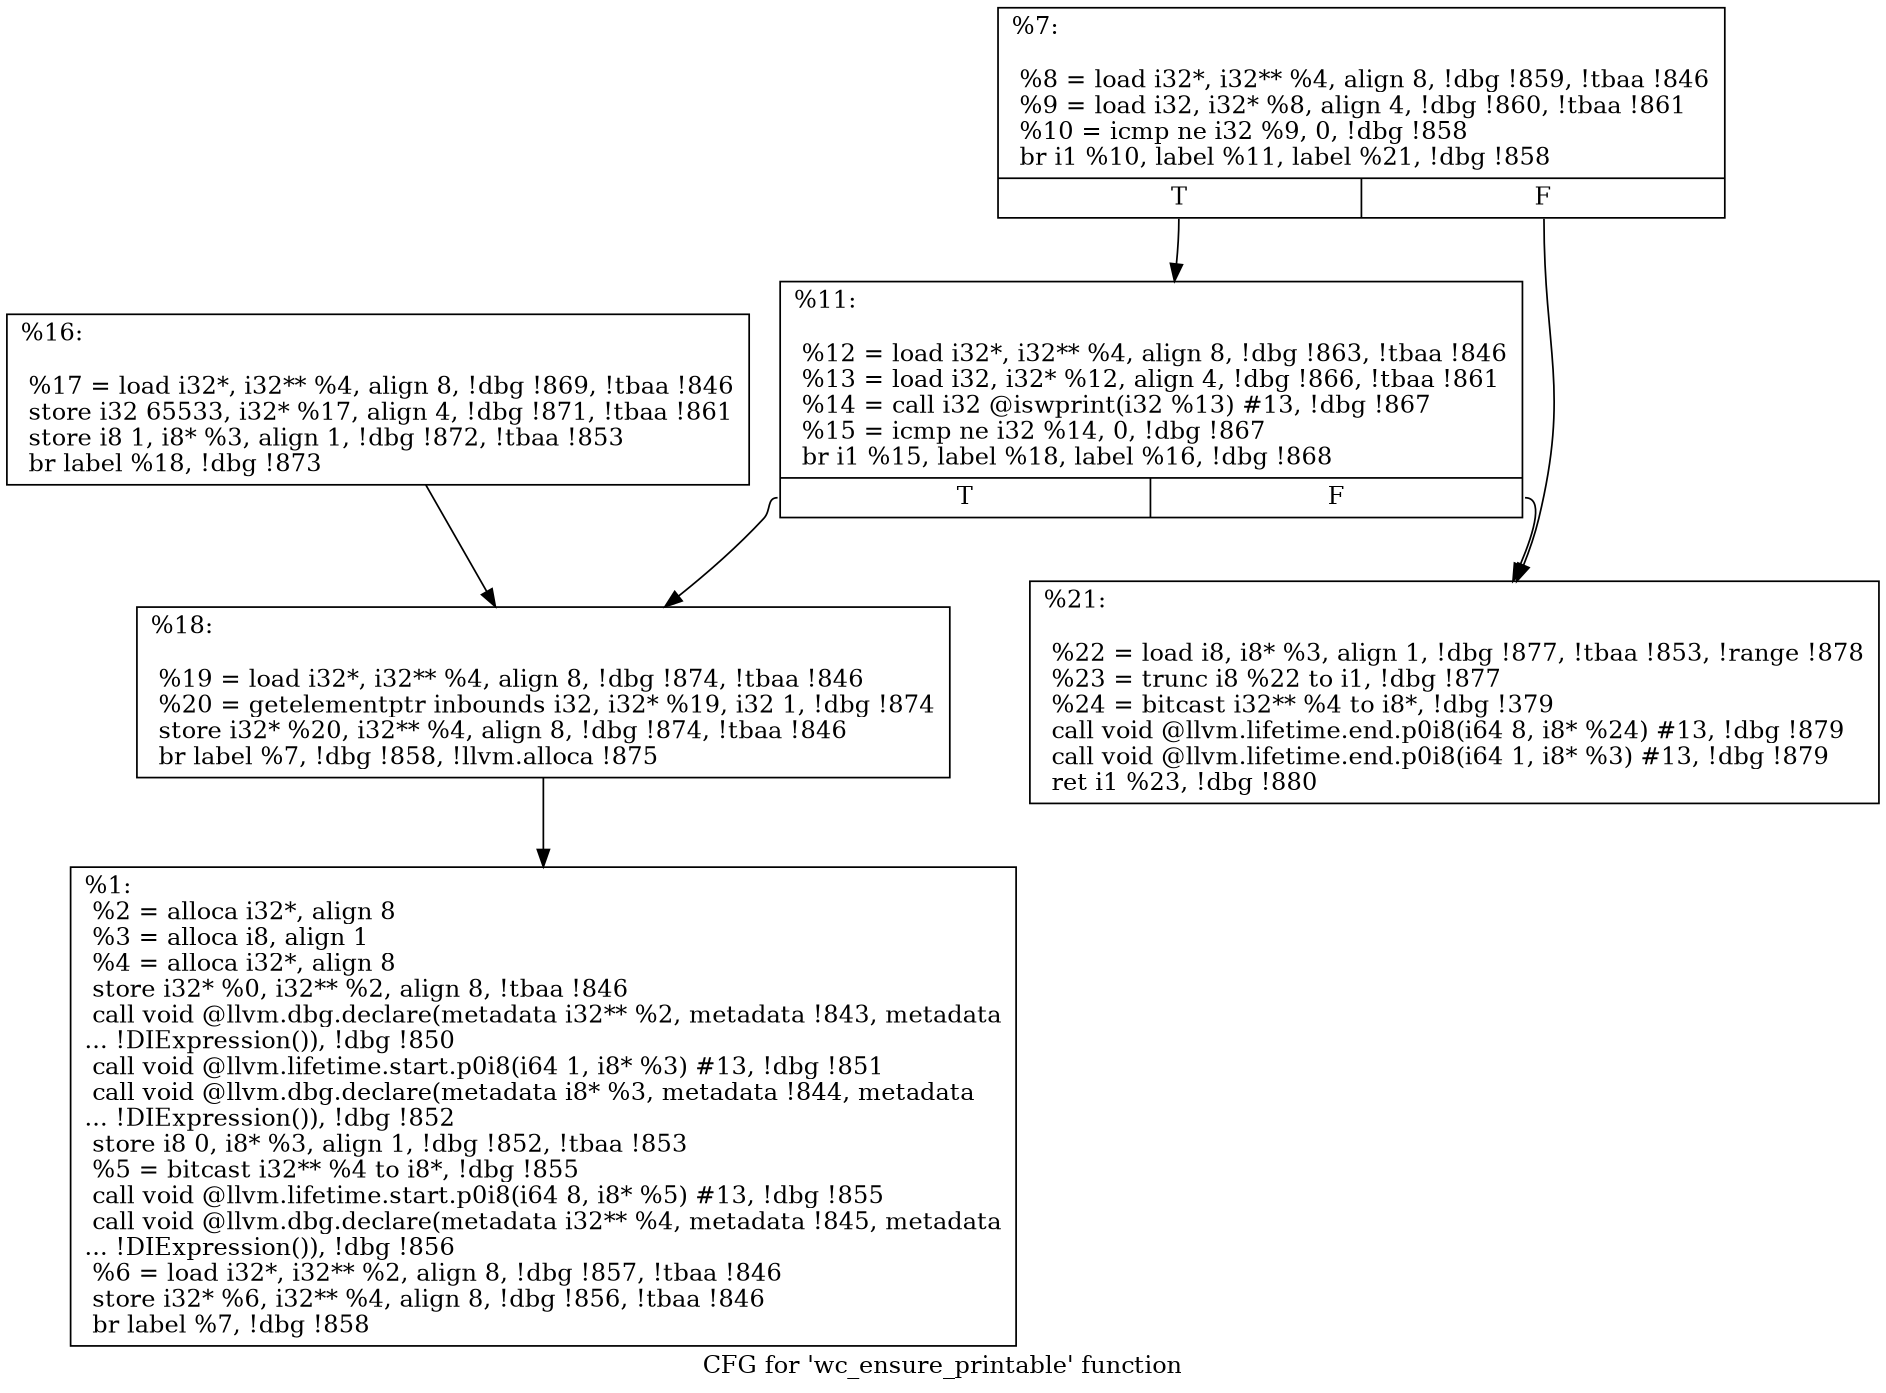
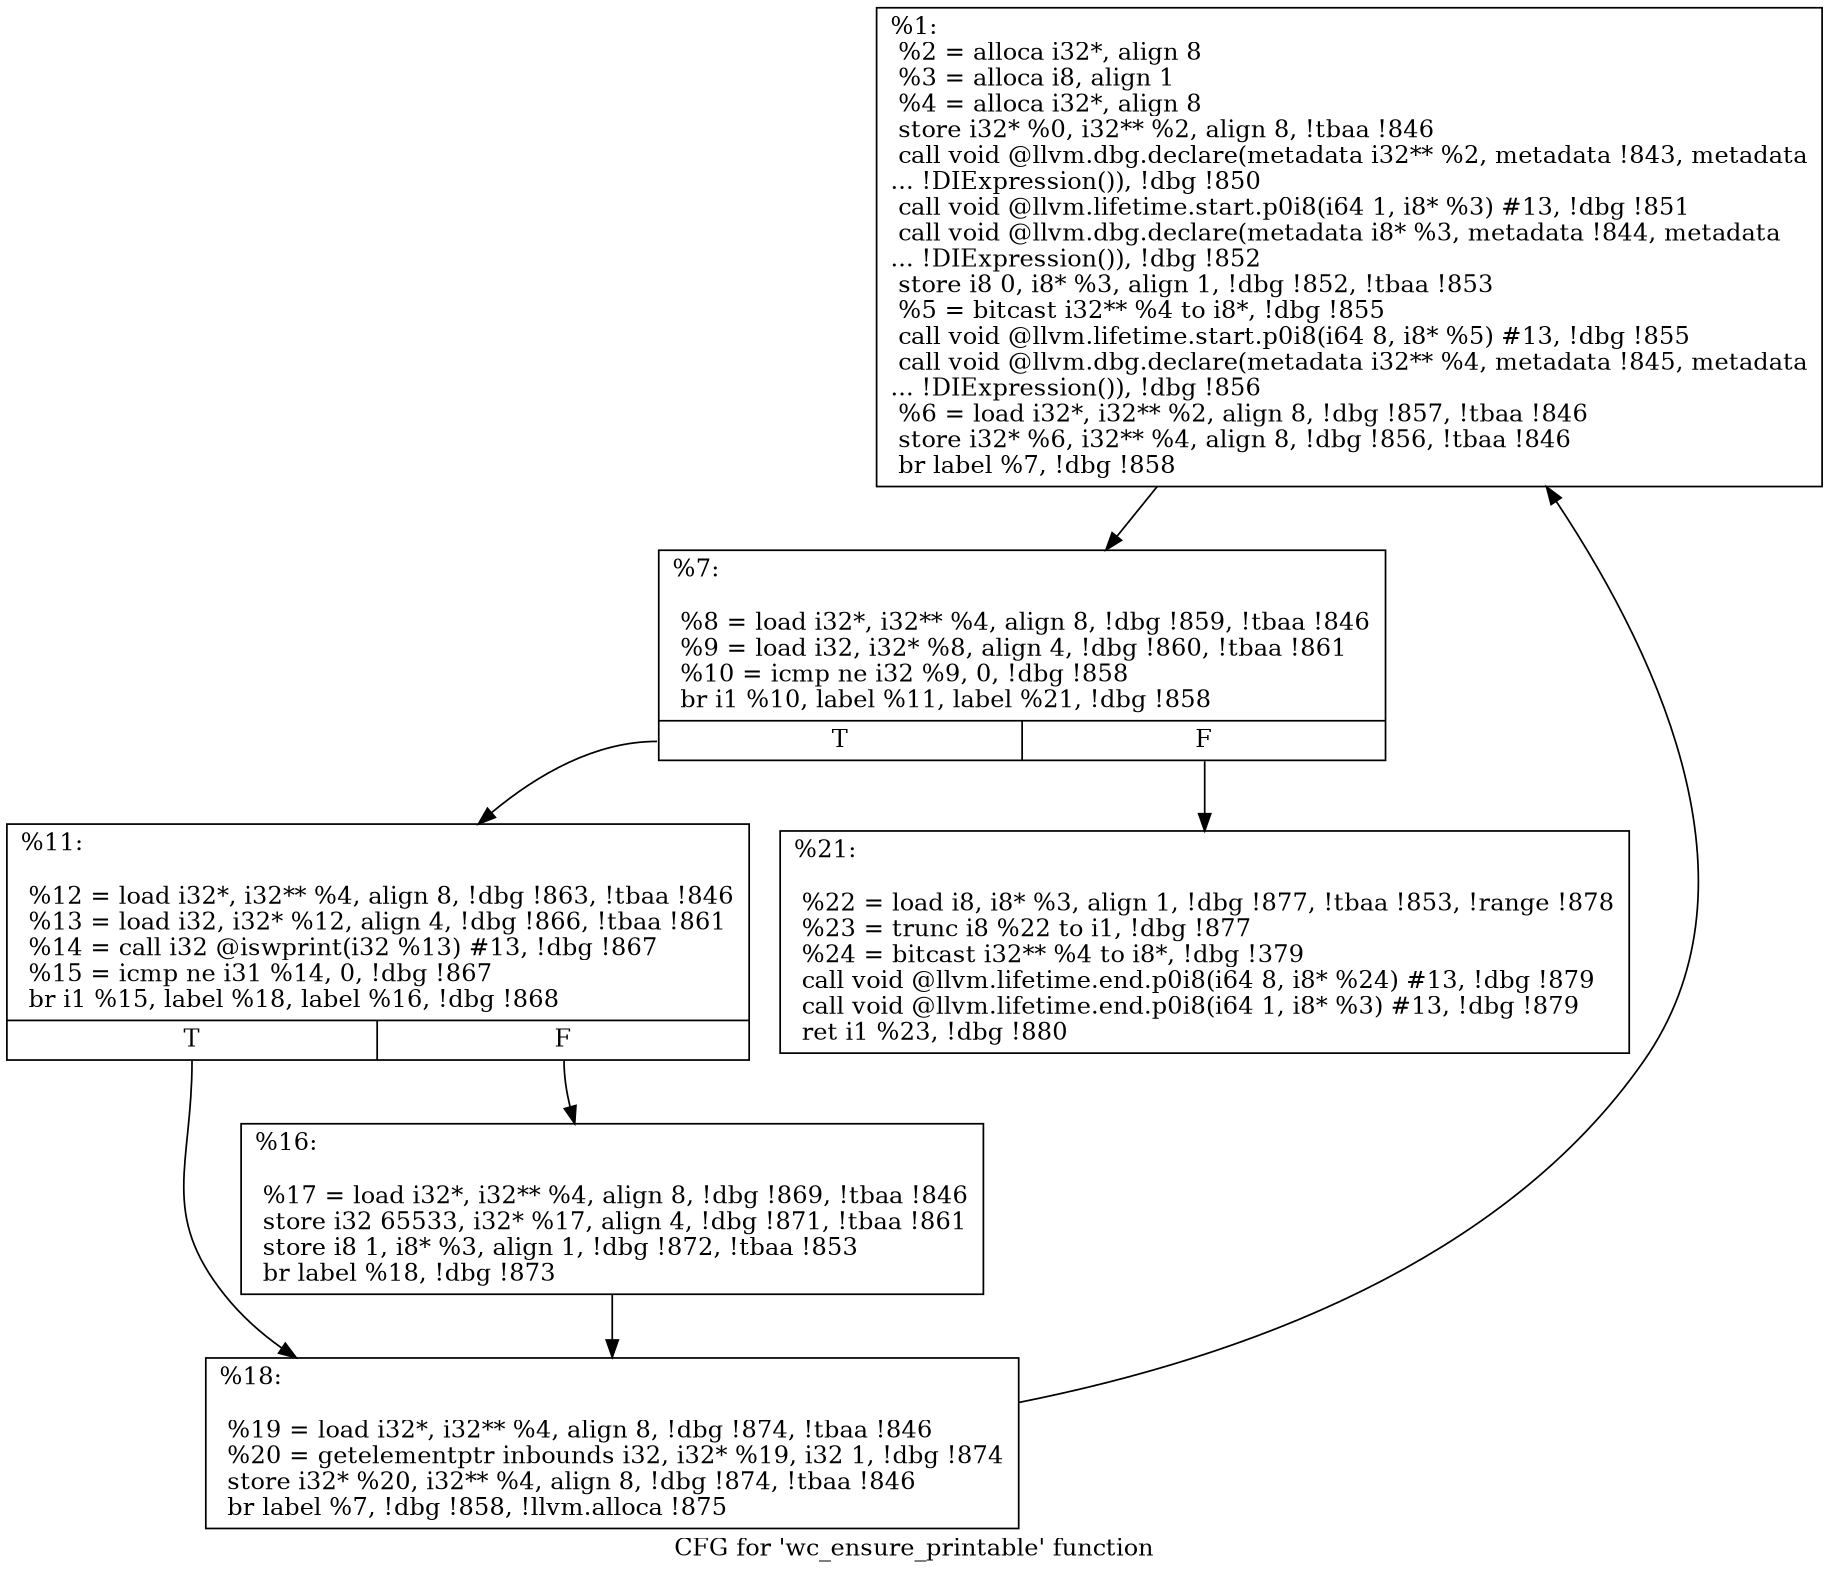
node "%11:": text "%15 = icmp ne i32 %14, 0, !dbg !867" -> "%15 = icmp ne i31 %14, 0, !dbg !867"
edge "%1:" -> "%7:": added
edge "%11:" -> "%21:": now "%11:" -> "%16:"
